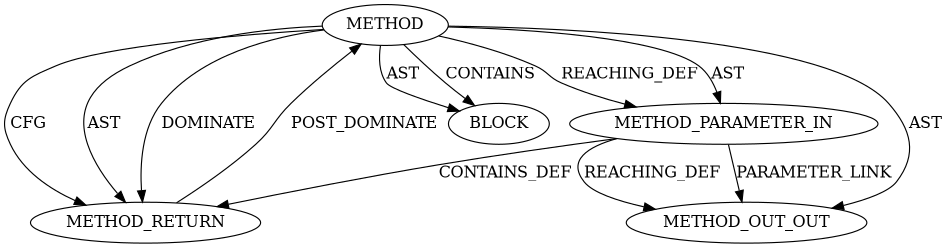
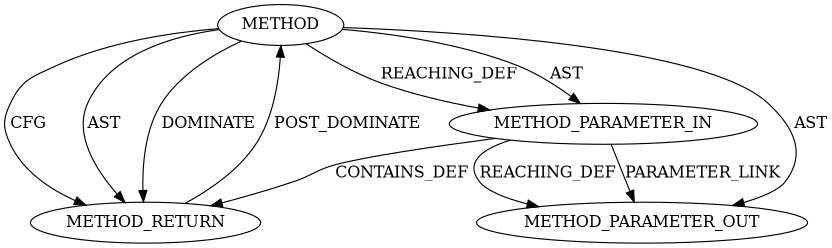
node "BLOCK": removed
node "METHOD_OUT_OUT": label "METHOD_OUT_OUT" -> "METHOD_PARAMETER_OUT"
